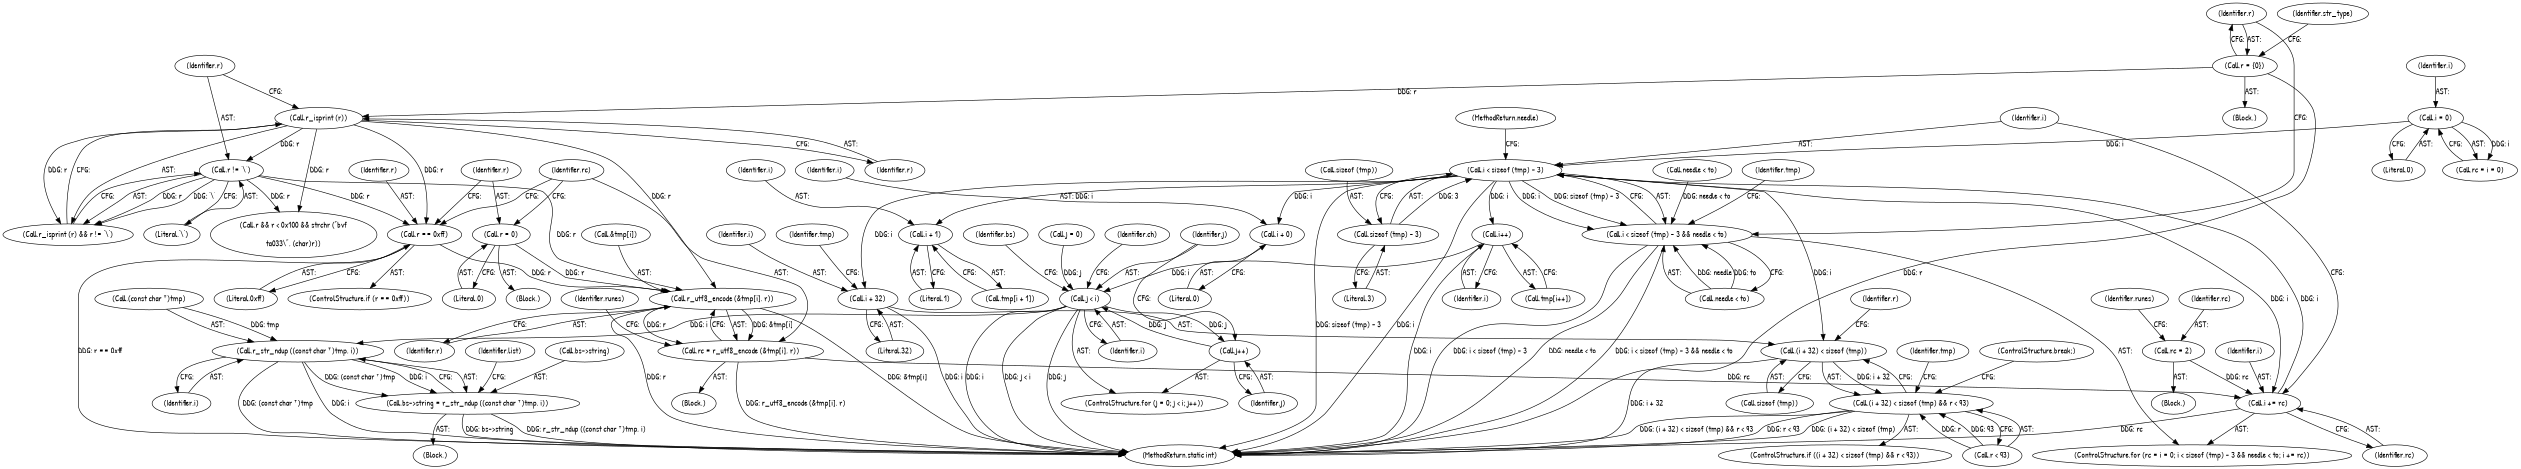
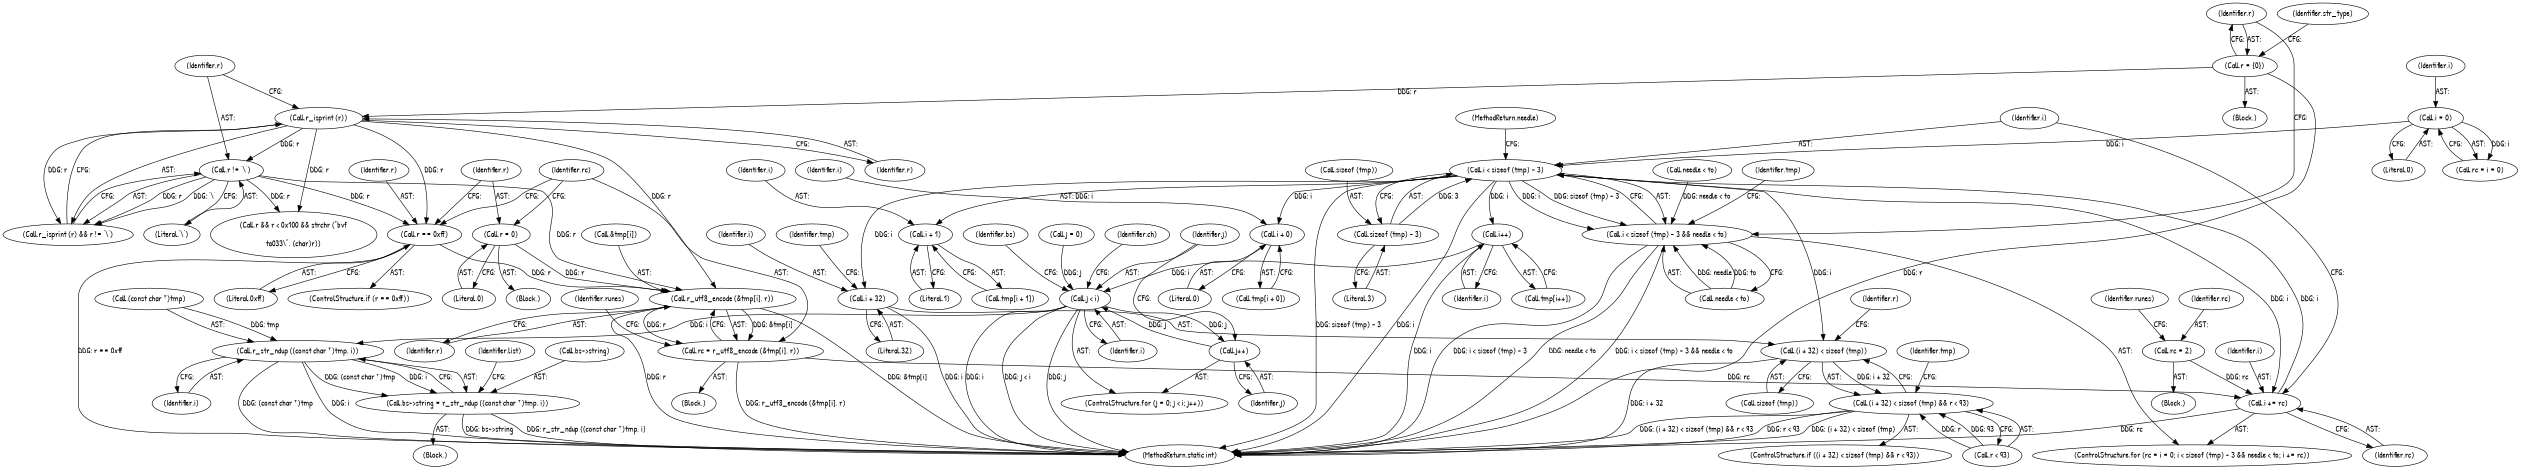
node "(Call,tmp[i + 0])": added
node "(ControlStructure,break;)": removed
